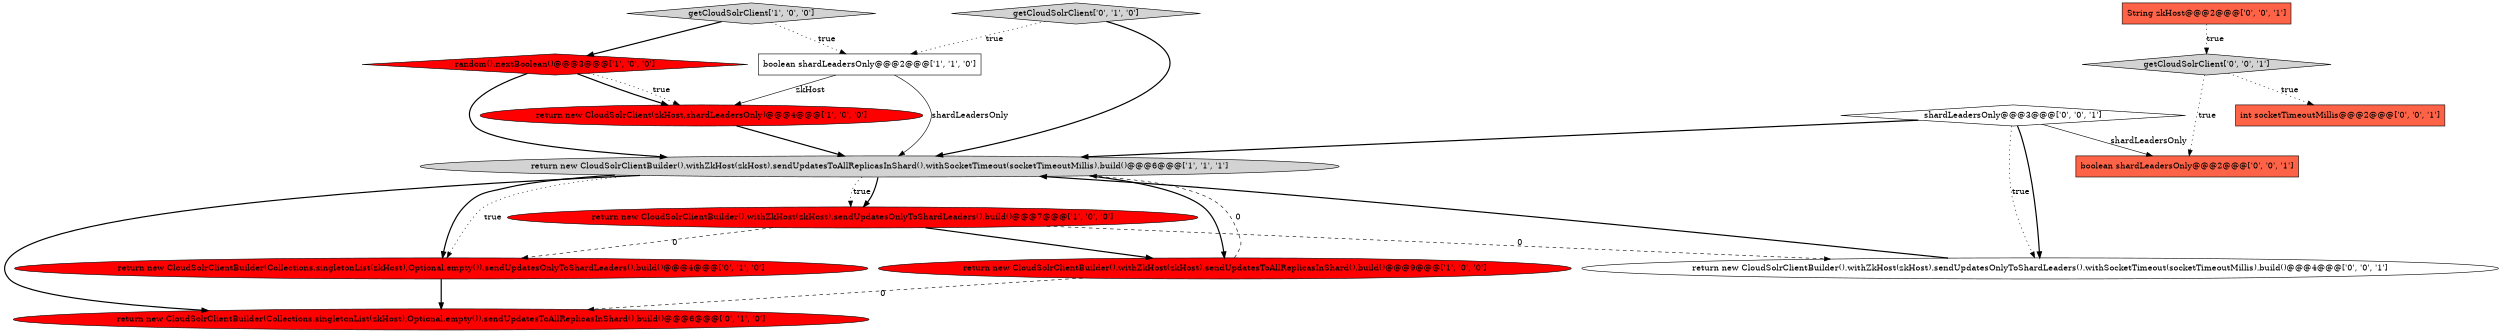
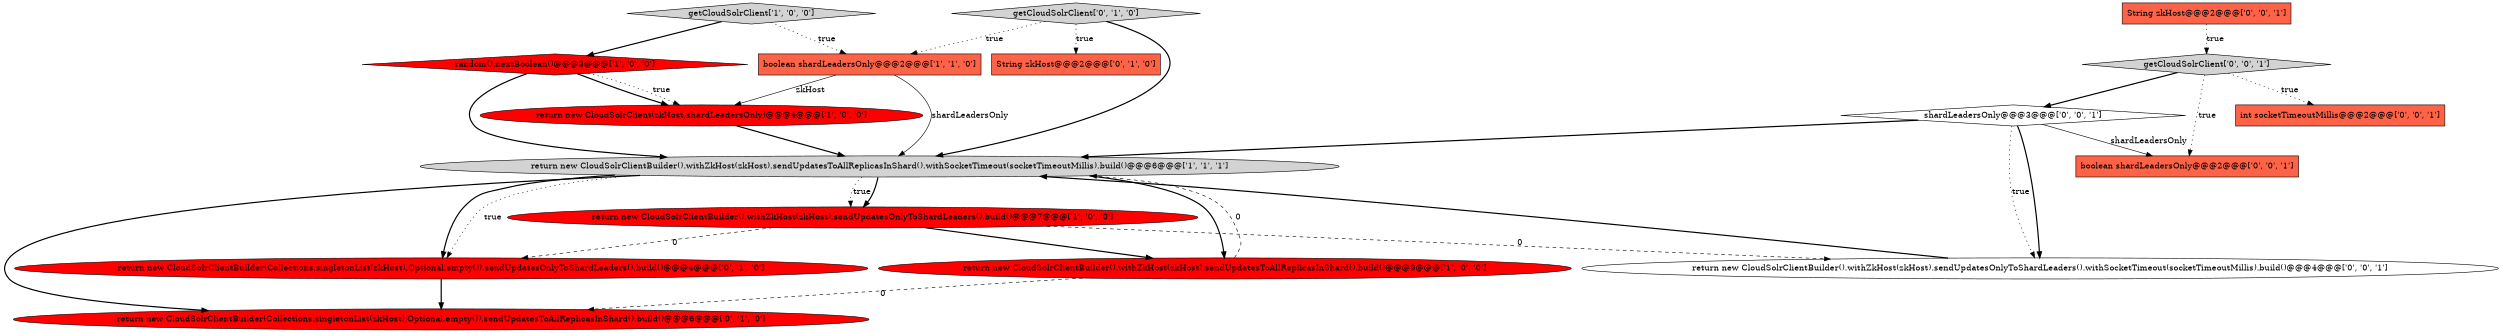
node "boolean shardLeadersOnly@@@2@@@['1', '1', '0']": fillcolor white -> tomato
node "String zkHost@@@2@@@['0', '1', '0']": added
edge "getCloudSolrClient['0', '0', '1']" -> "shardLeadersOnly@@@3@@@['0', '0', '1']": added
